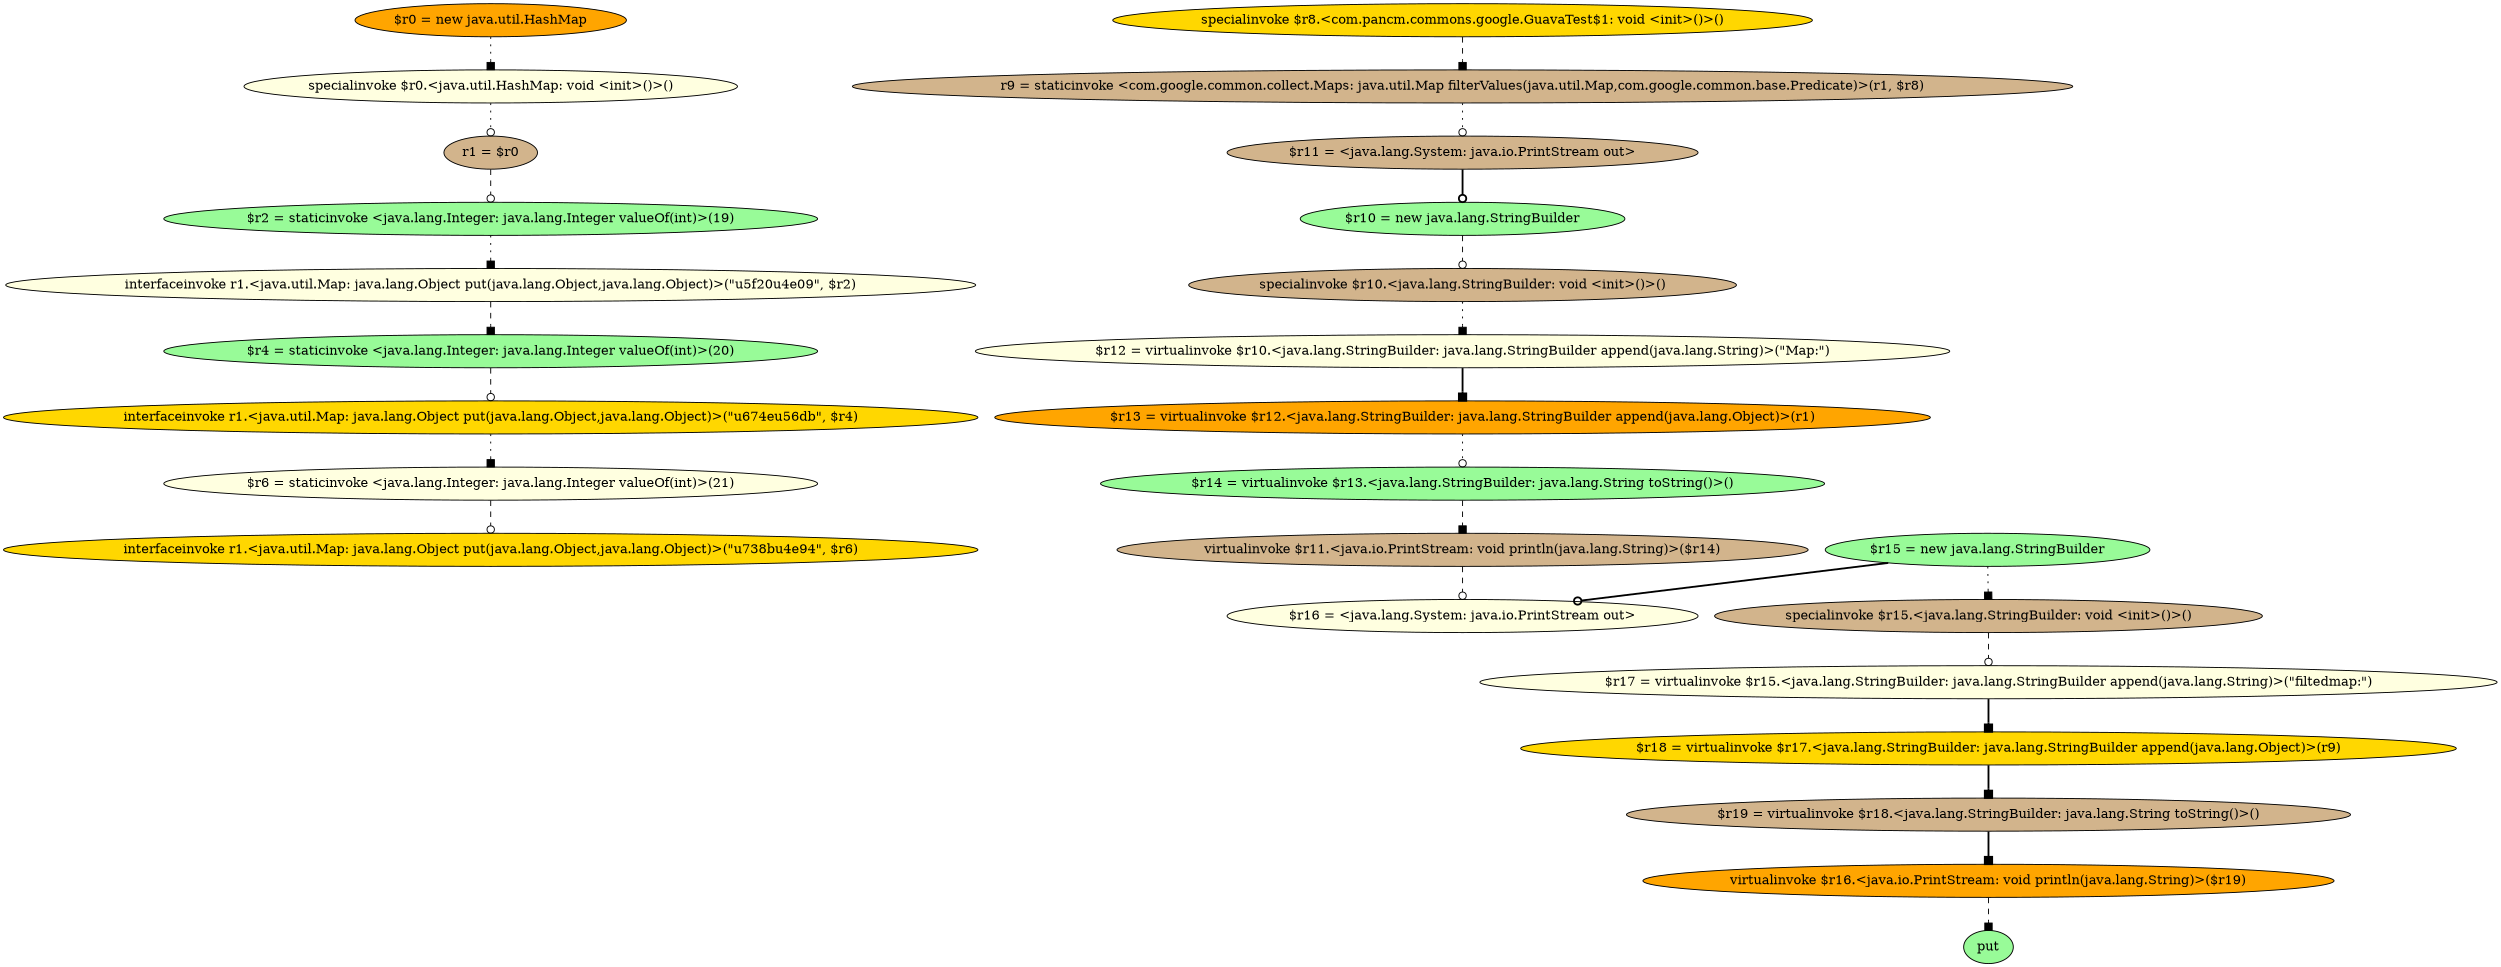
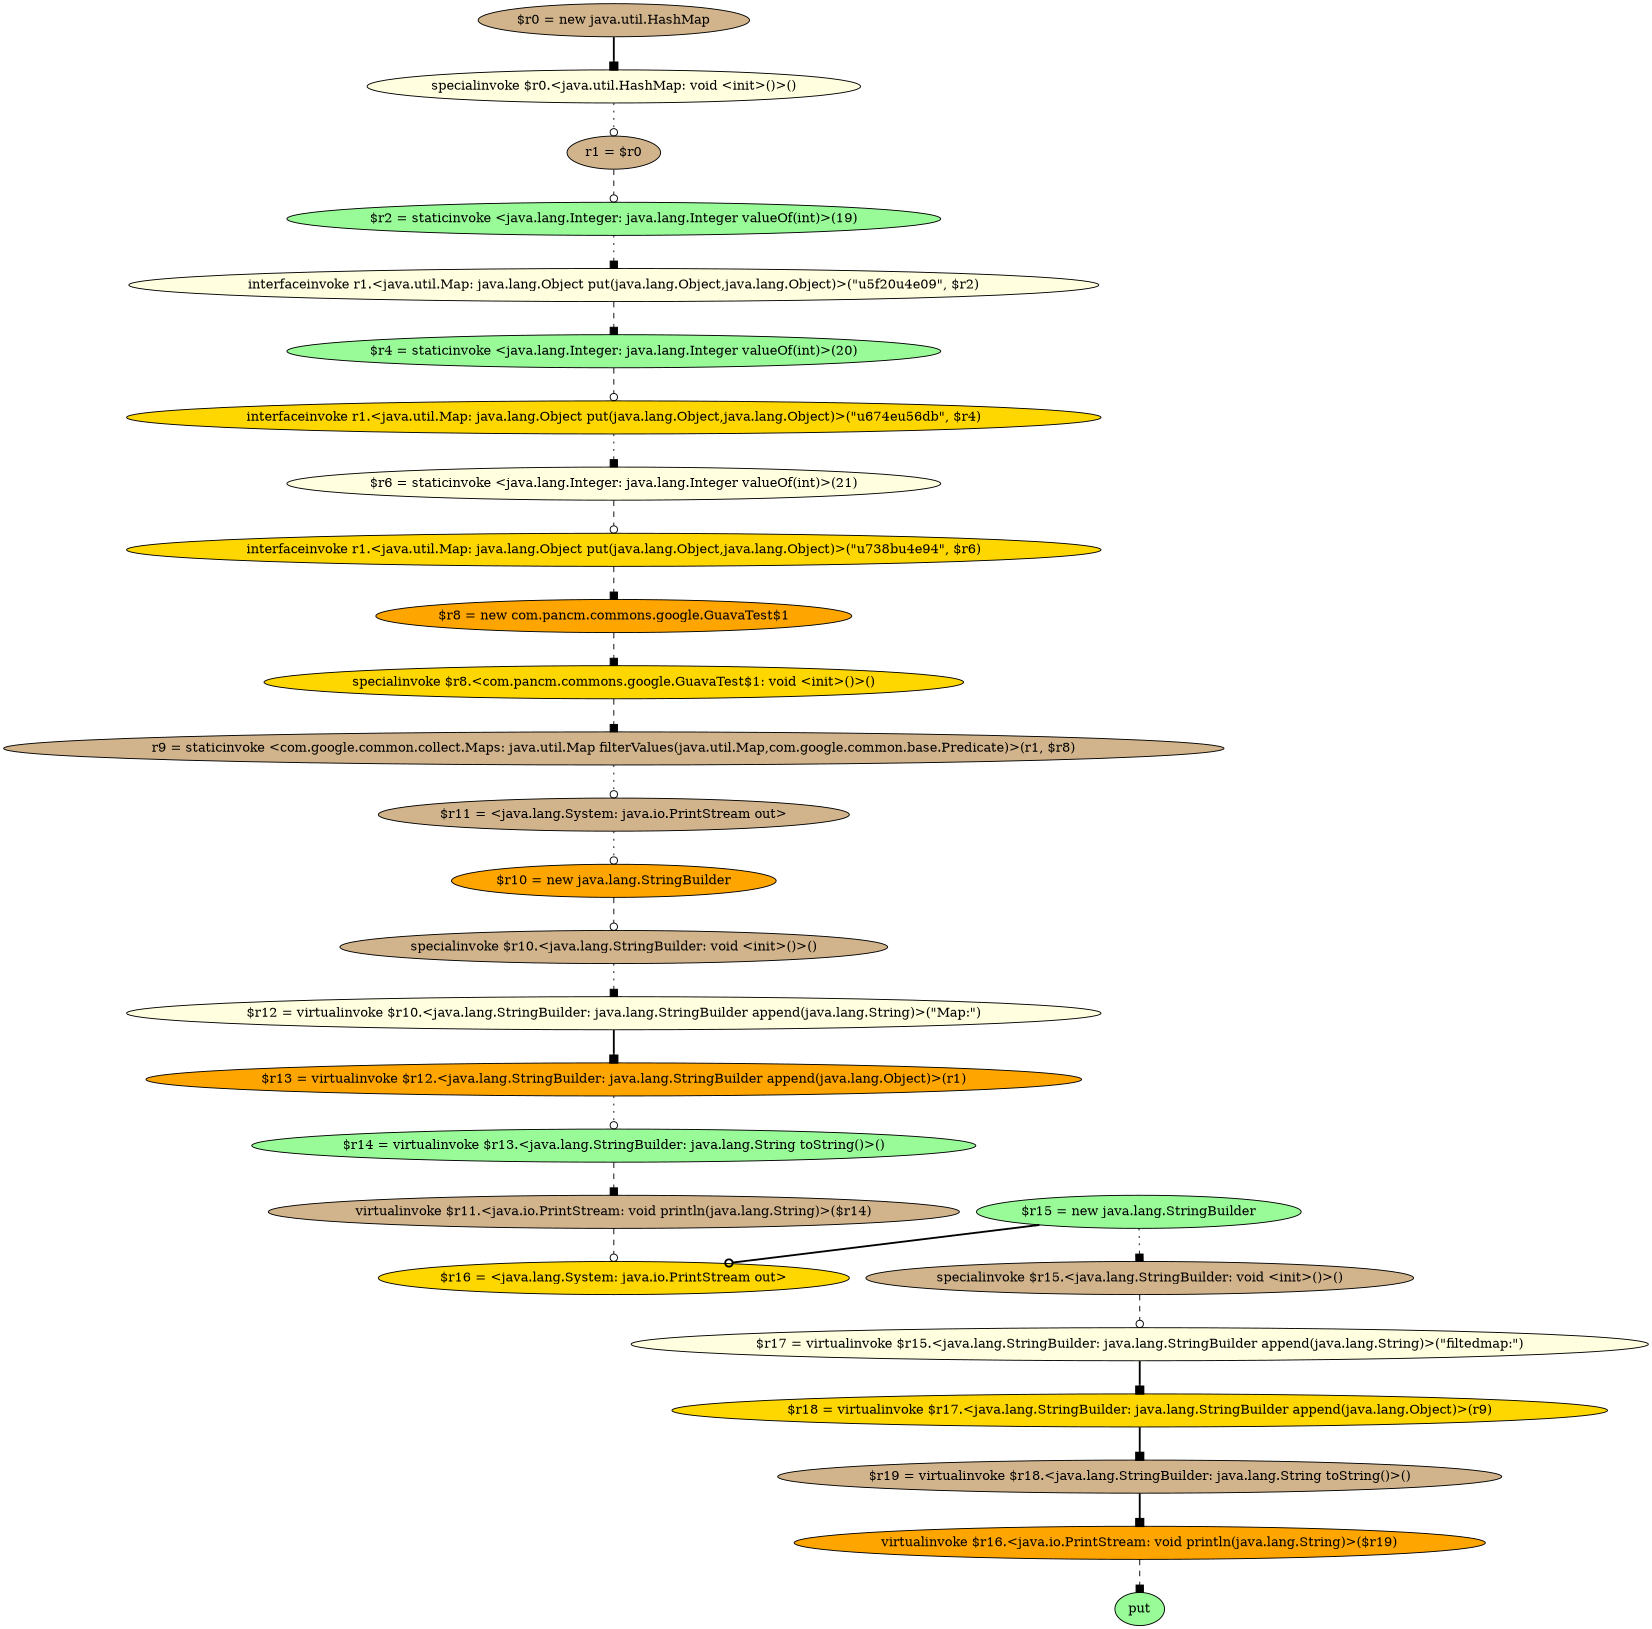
node "$r0 = new java.util.HashMap": fillcolor orange -> tan
edge "$r0 = new java.util.HashMap" -> "specialinvoke $r0.<java.util.HashMap: void <init>()>()": style dotted -> bold
edge "$r11 = <java.lang.System: java.io.PrintStream out>" -> "$r10 = new java.lang.StringBuilder": style bold -> dotted
node "$r10 = new java.lang.StringBuilder": fillcolor palegreen -> orange
node "$r8 = new com.pancm.commons.google.GuavaTest$1": added
node "$r16 = <java.lang.System: java.io.PrintStream out>": fillcolor lightyellow -> gold
